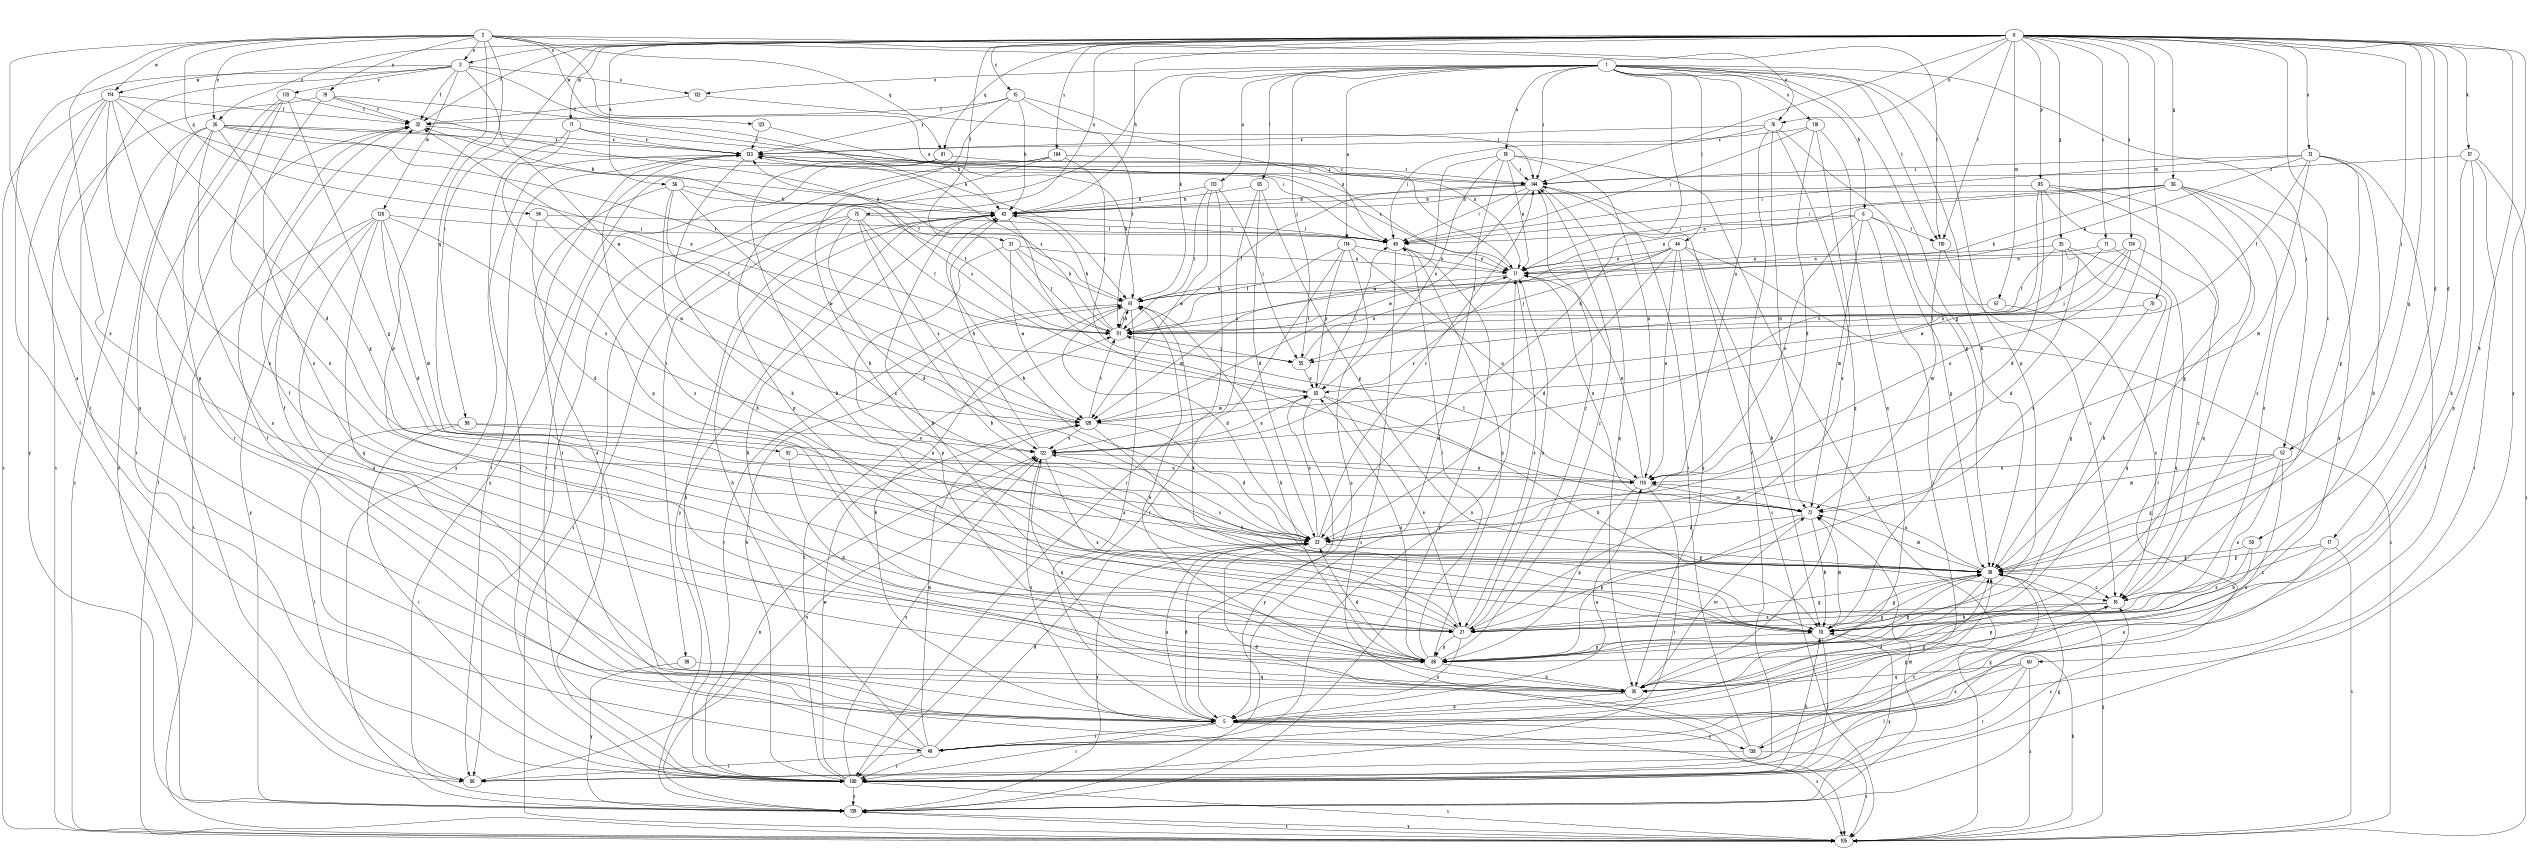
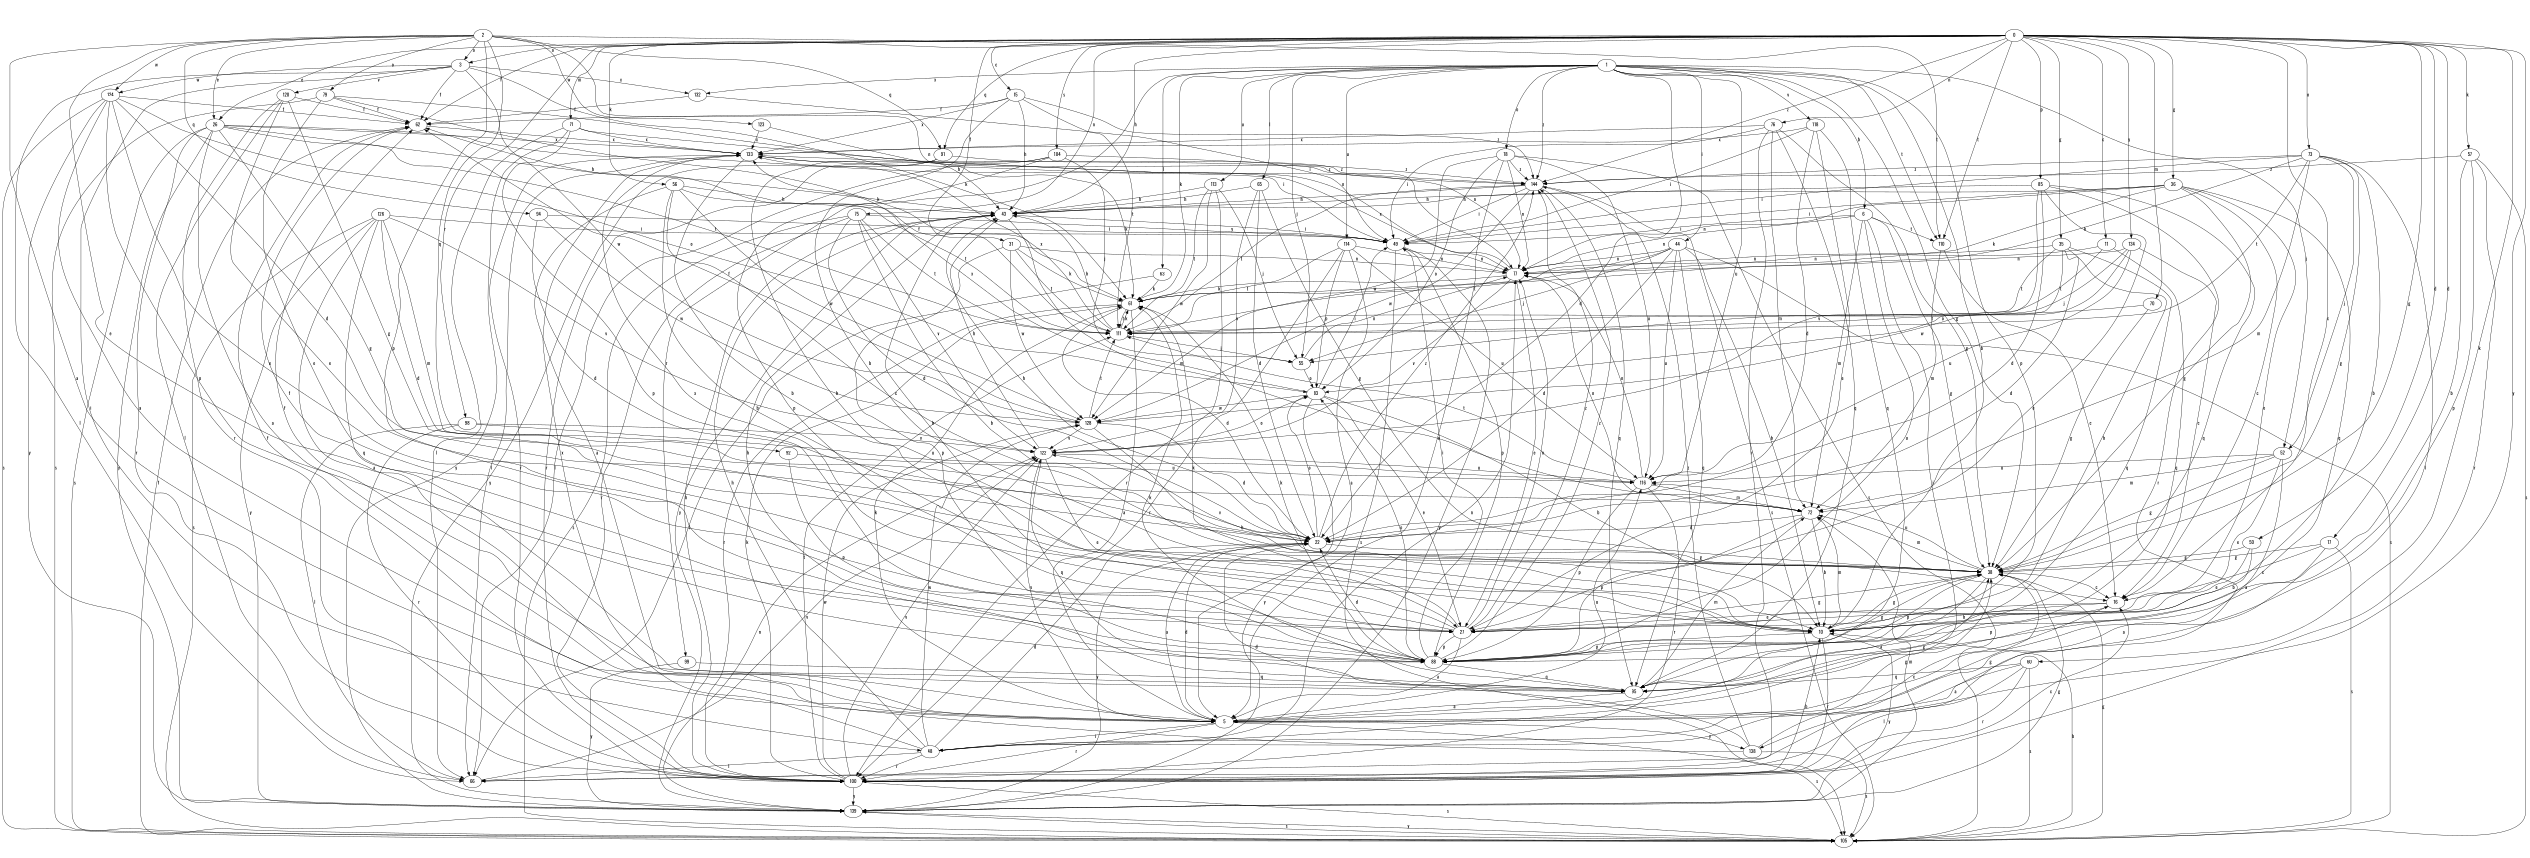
edge "2" -> "76": removed, label "n"
edge "0" -> "52": now "73" -> "52"
node "170": label "170" -> "120"
node "32": label "32" -> "62"
edge "3" -> "126": removed, label "w"
edge "75" -> "49": label "i" -> "y"
node "63": added
node "67": removed
edge "6" -> "116": now "6" -> "88"
edge "71" -> "66": added, label "l"
